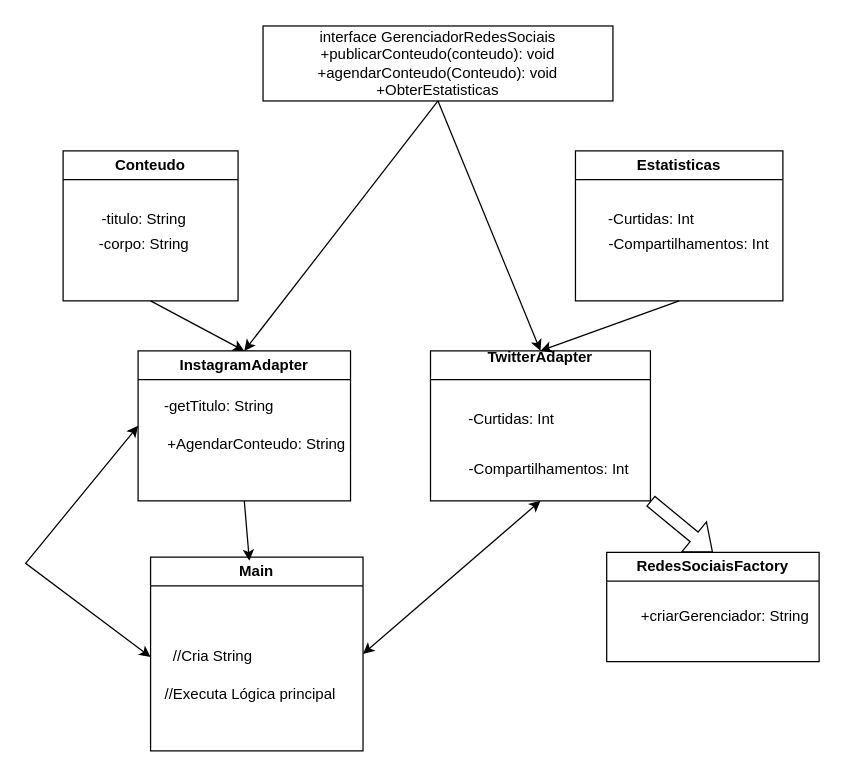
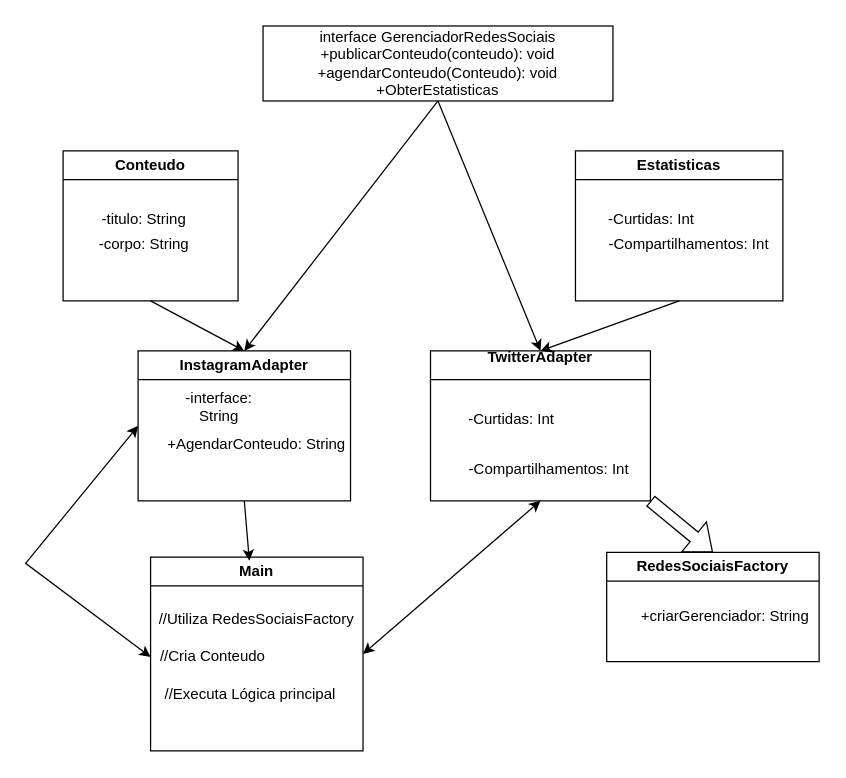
node "-getTitulo: String": label "-getTitulo: String" -> "-interface: String"
node "//Utiliza RedesSociaisFactory": added
node "//Cria String": label "//Cria String" -> "//Cria Conteudo"
